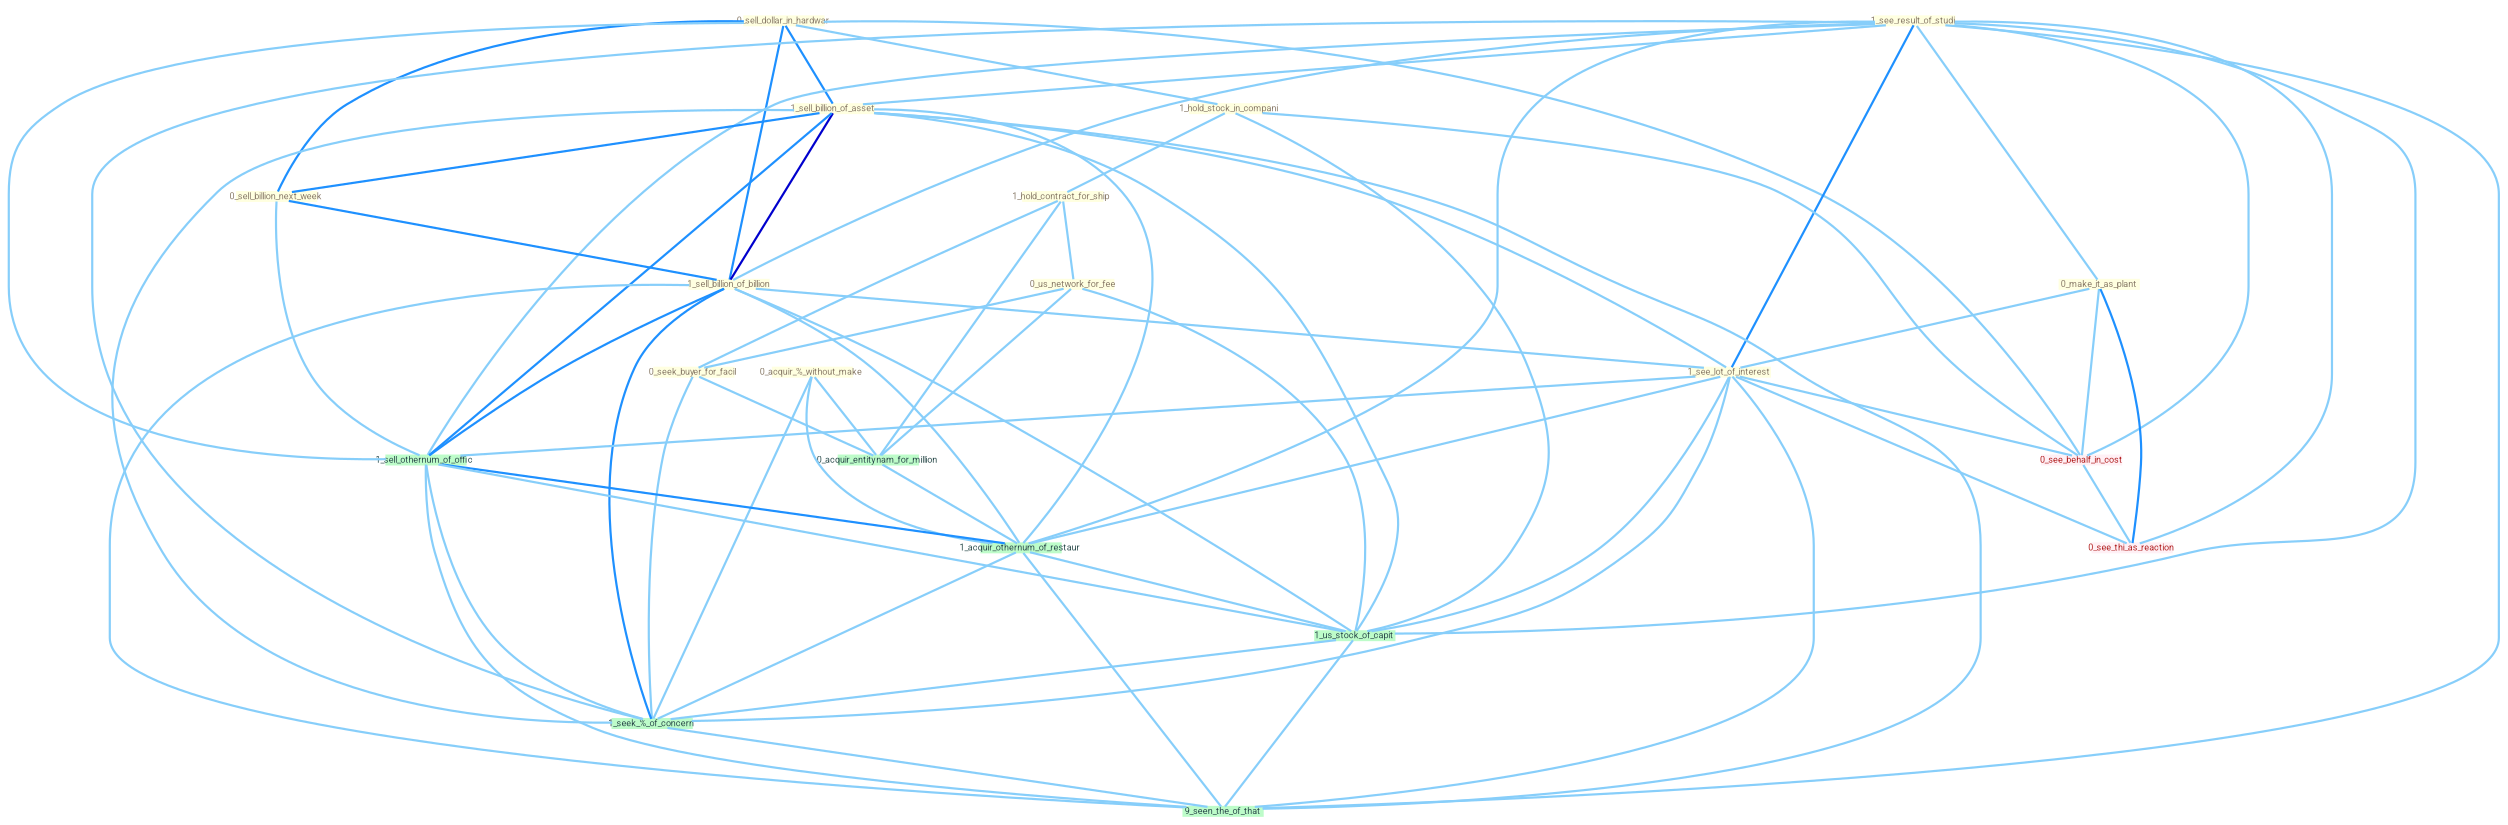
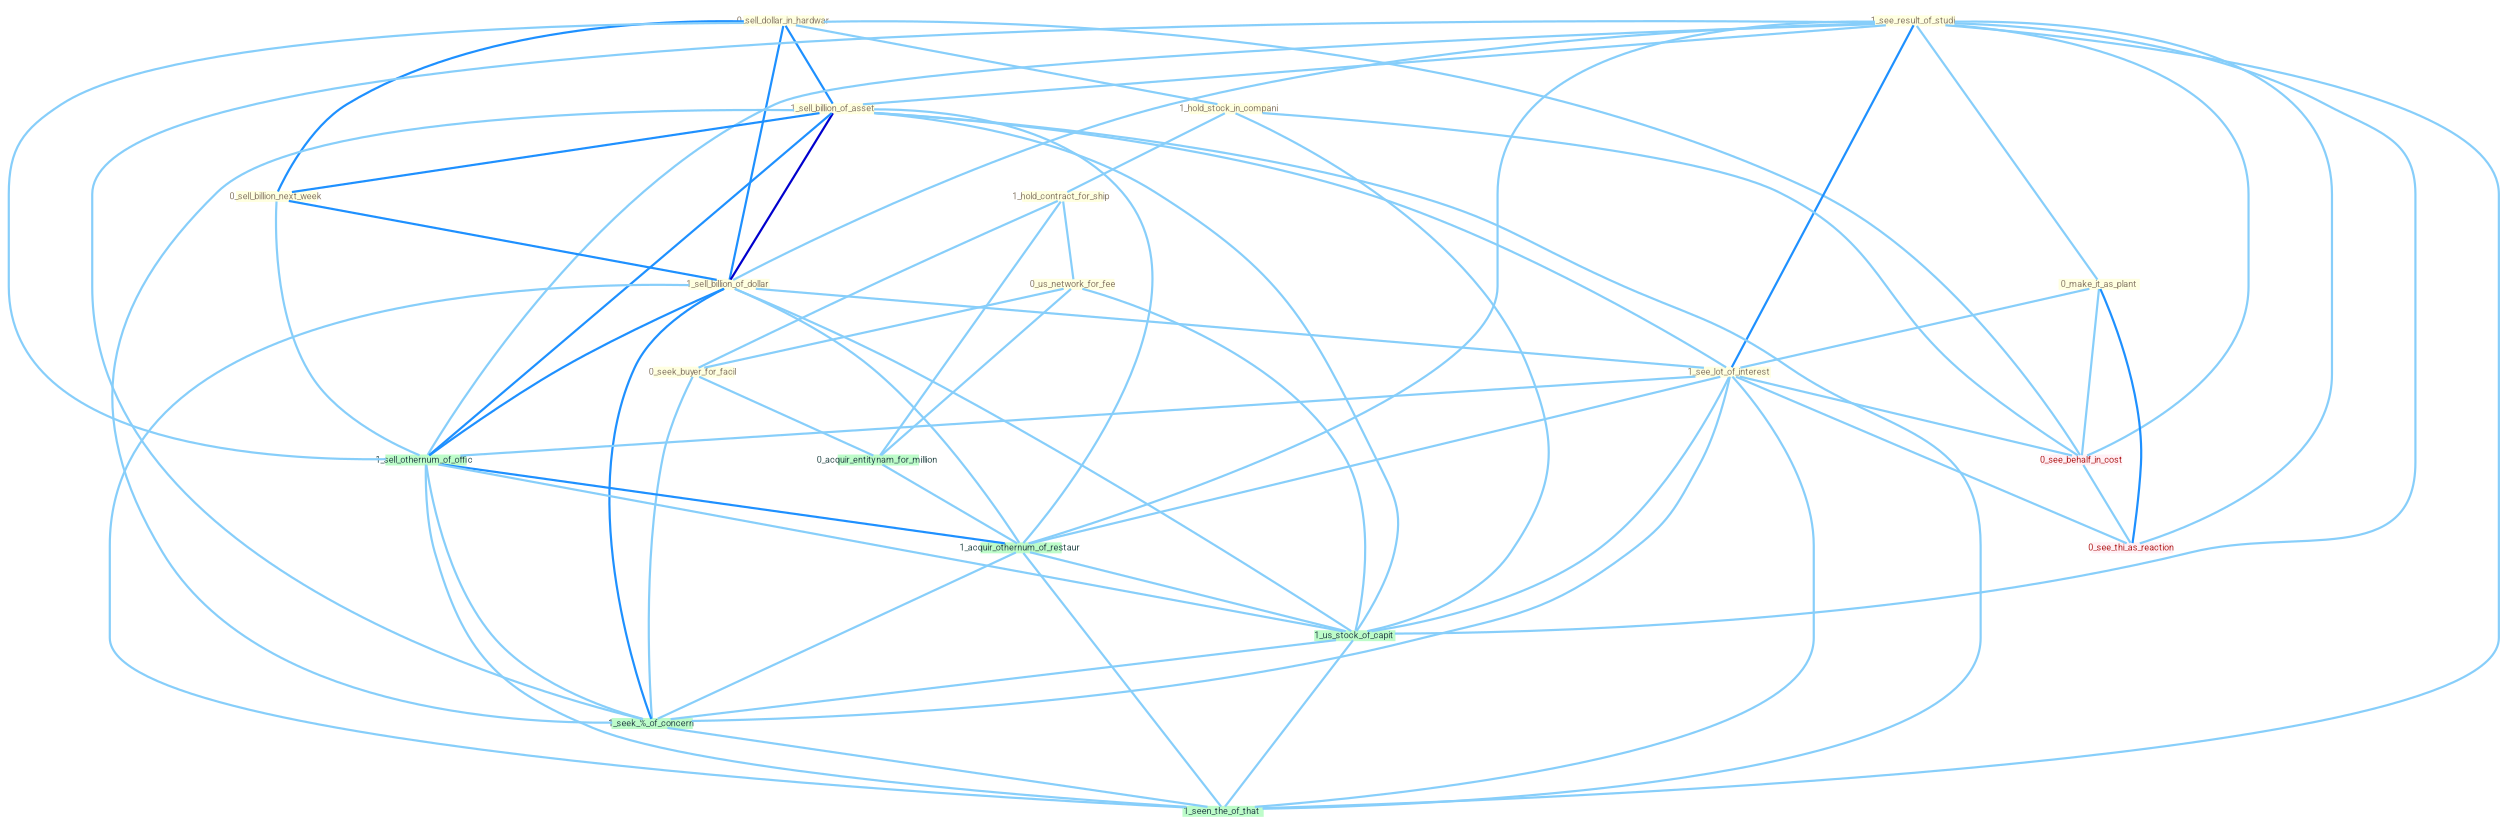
node "1_sell_billion_of_billion": label "1_sell_billion_of_billion" -> "1_sell_billion_of_dollar"
node "0_acquir_%_without_make": removed
node "9_seen_the_of_that": label "9_seen_the_of_that" -> "1_seen_the_of_that"
